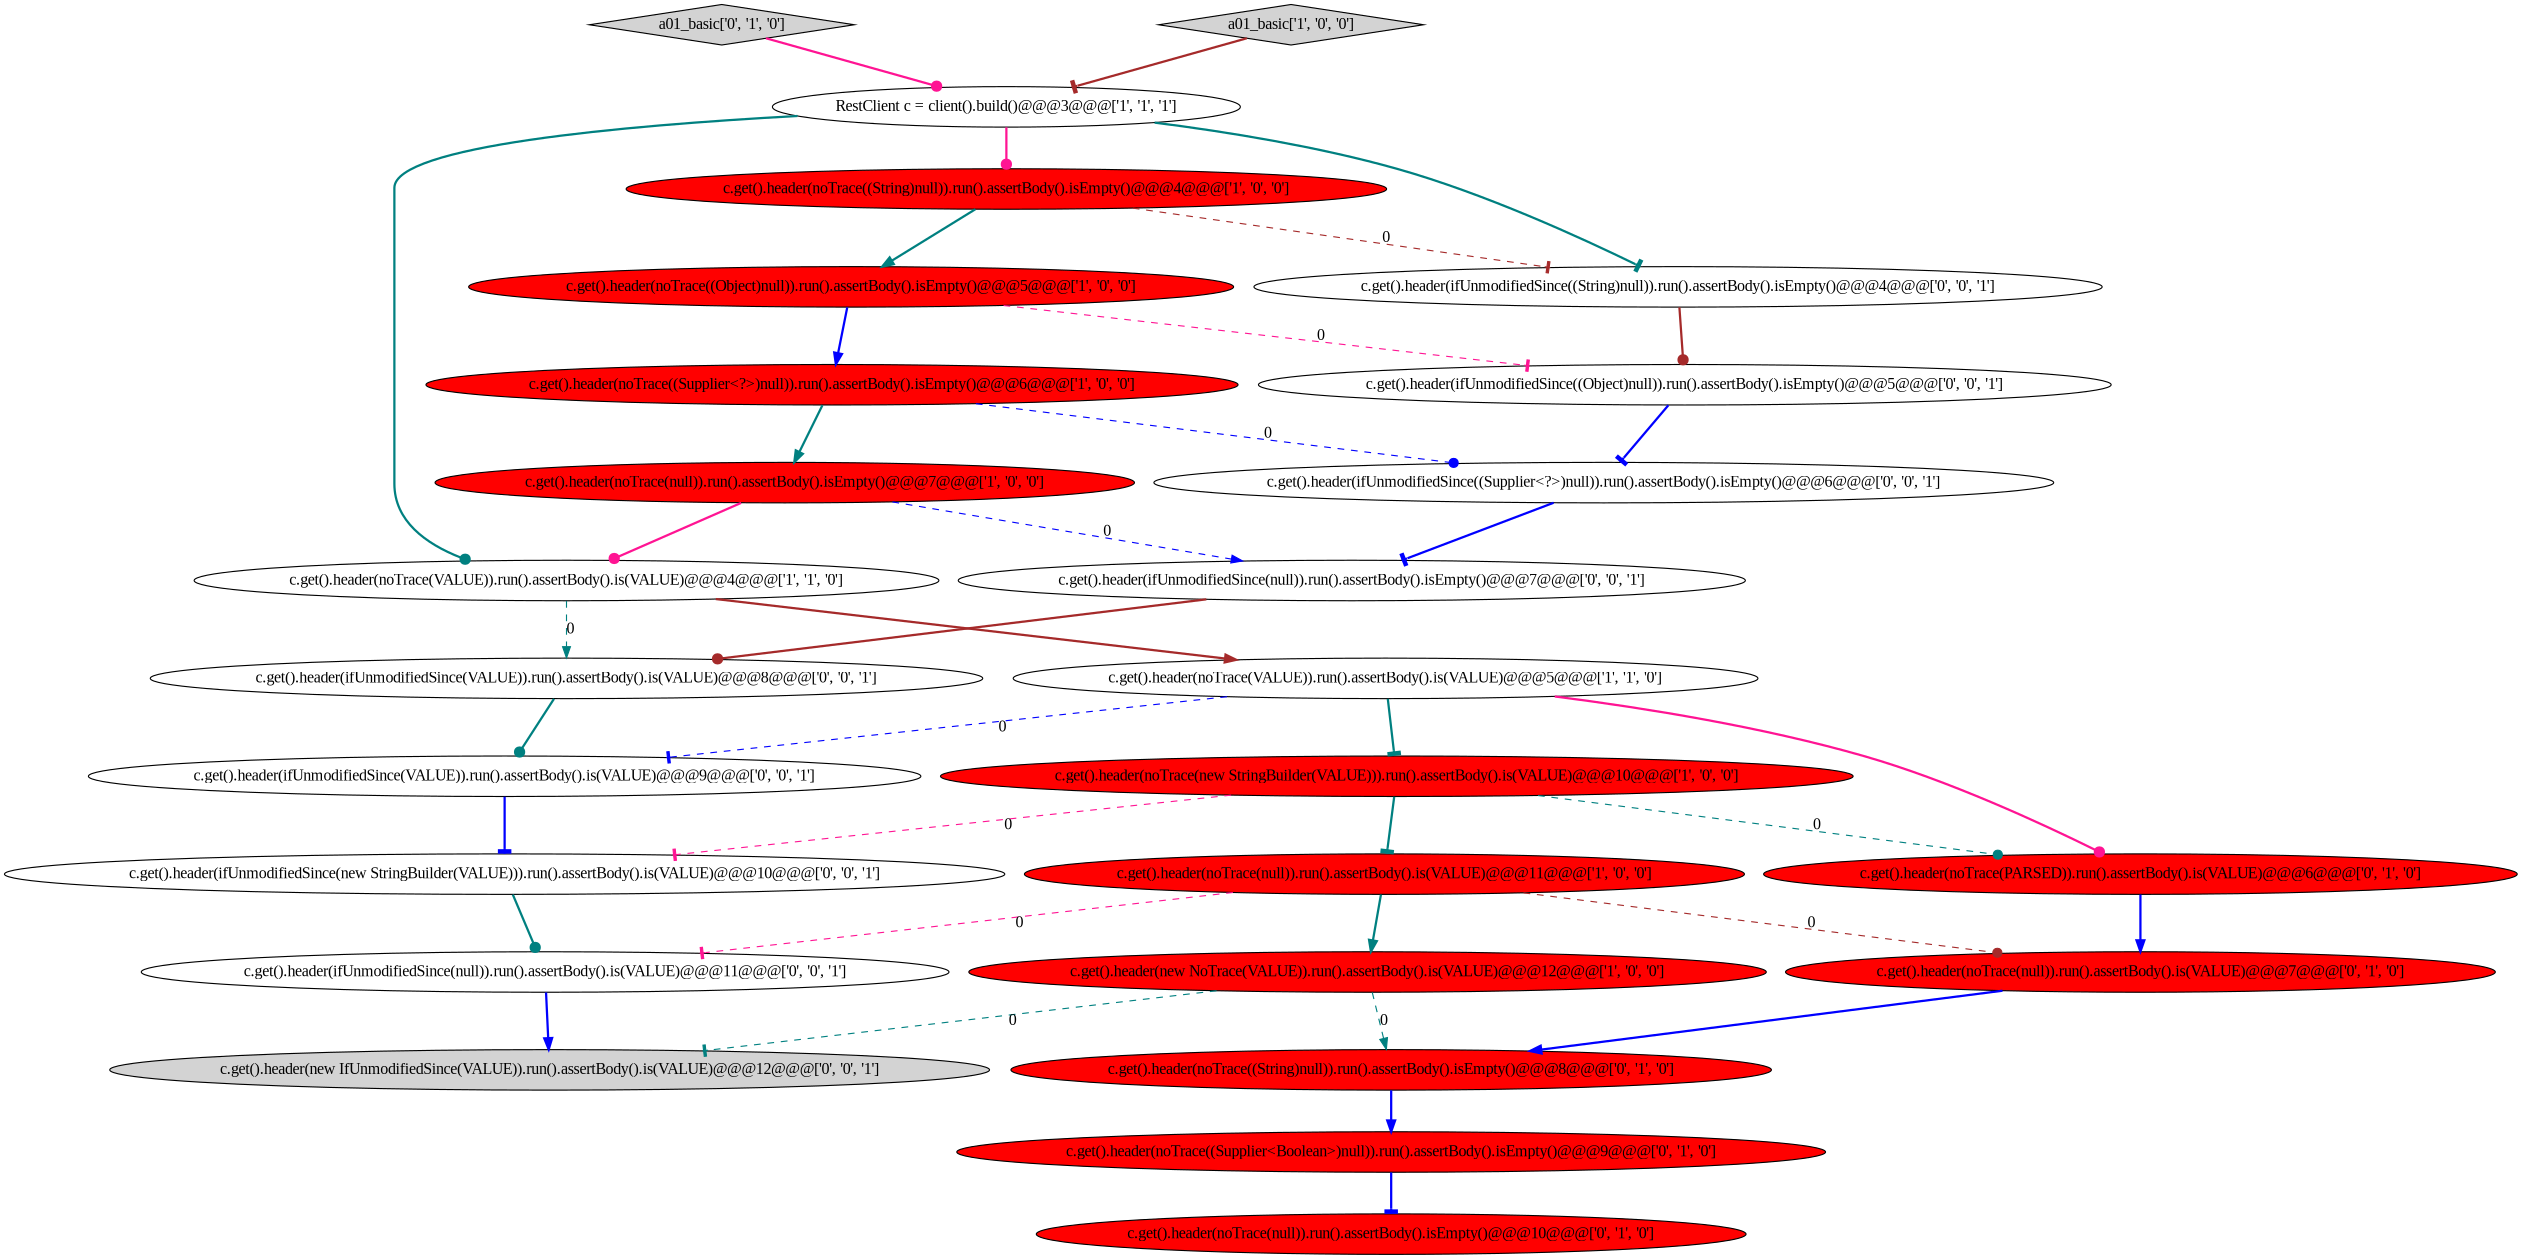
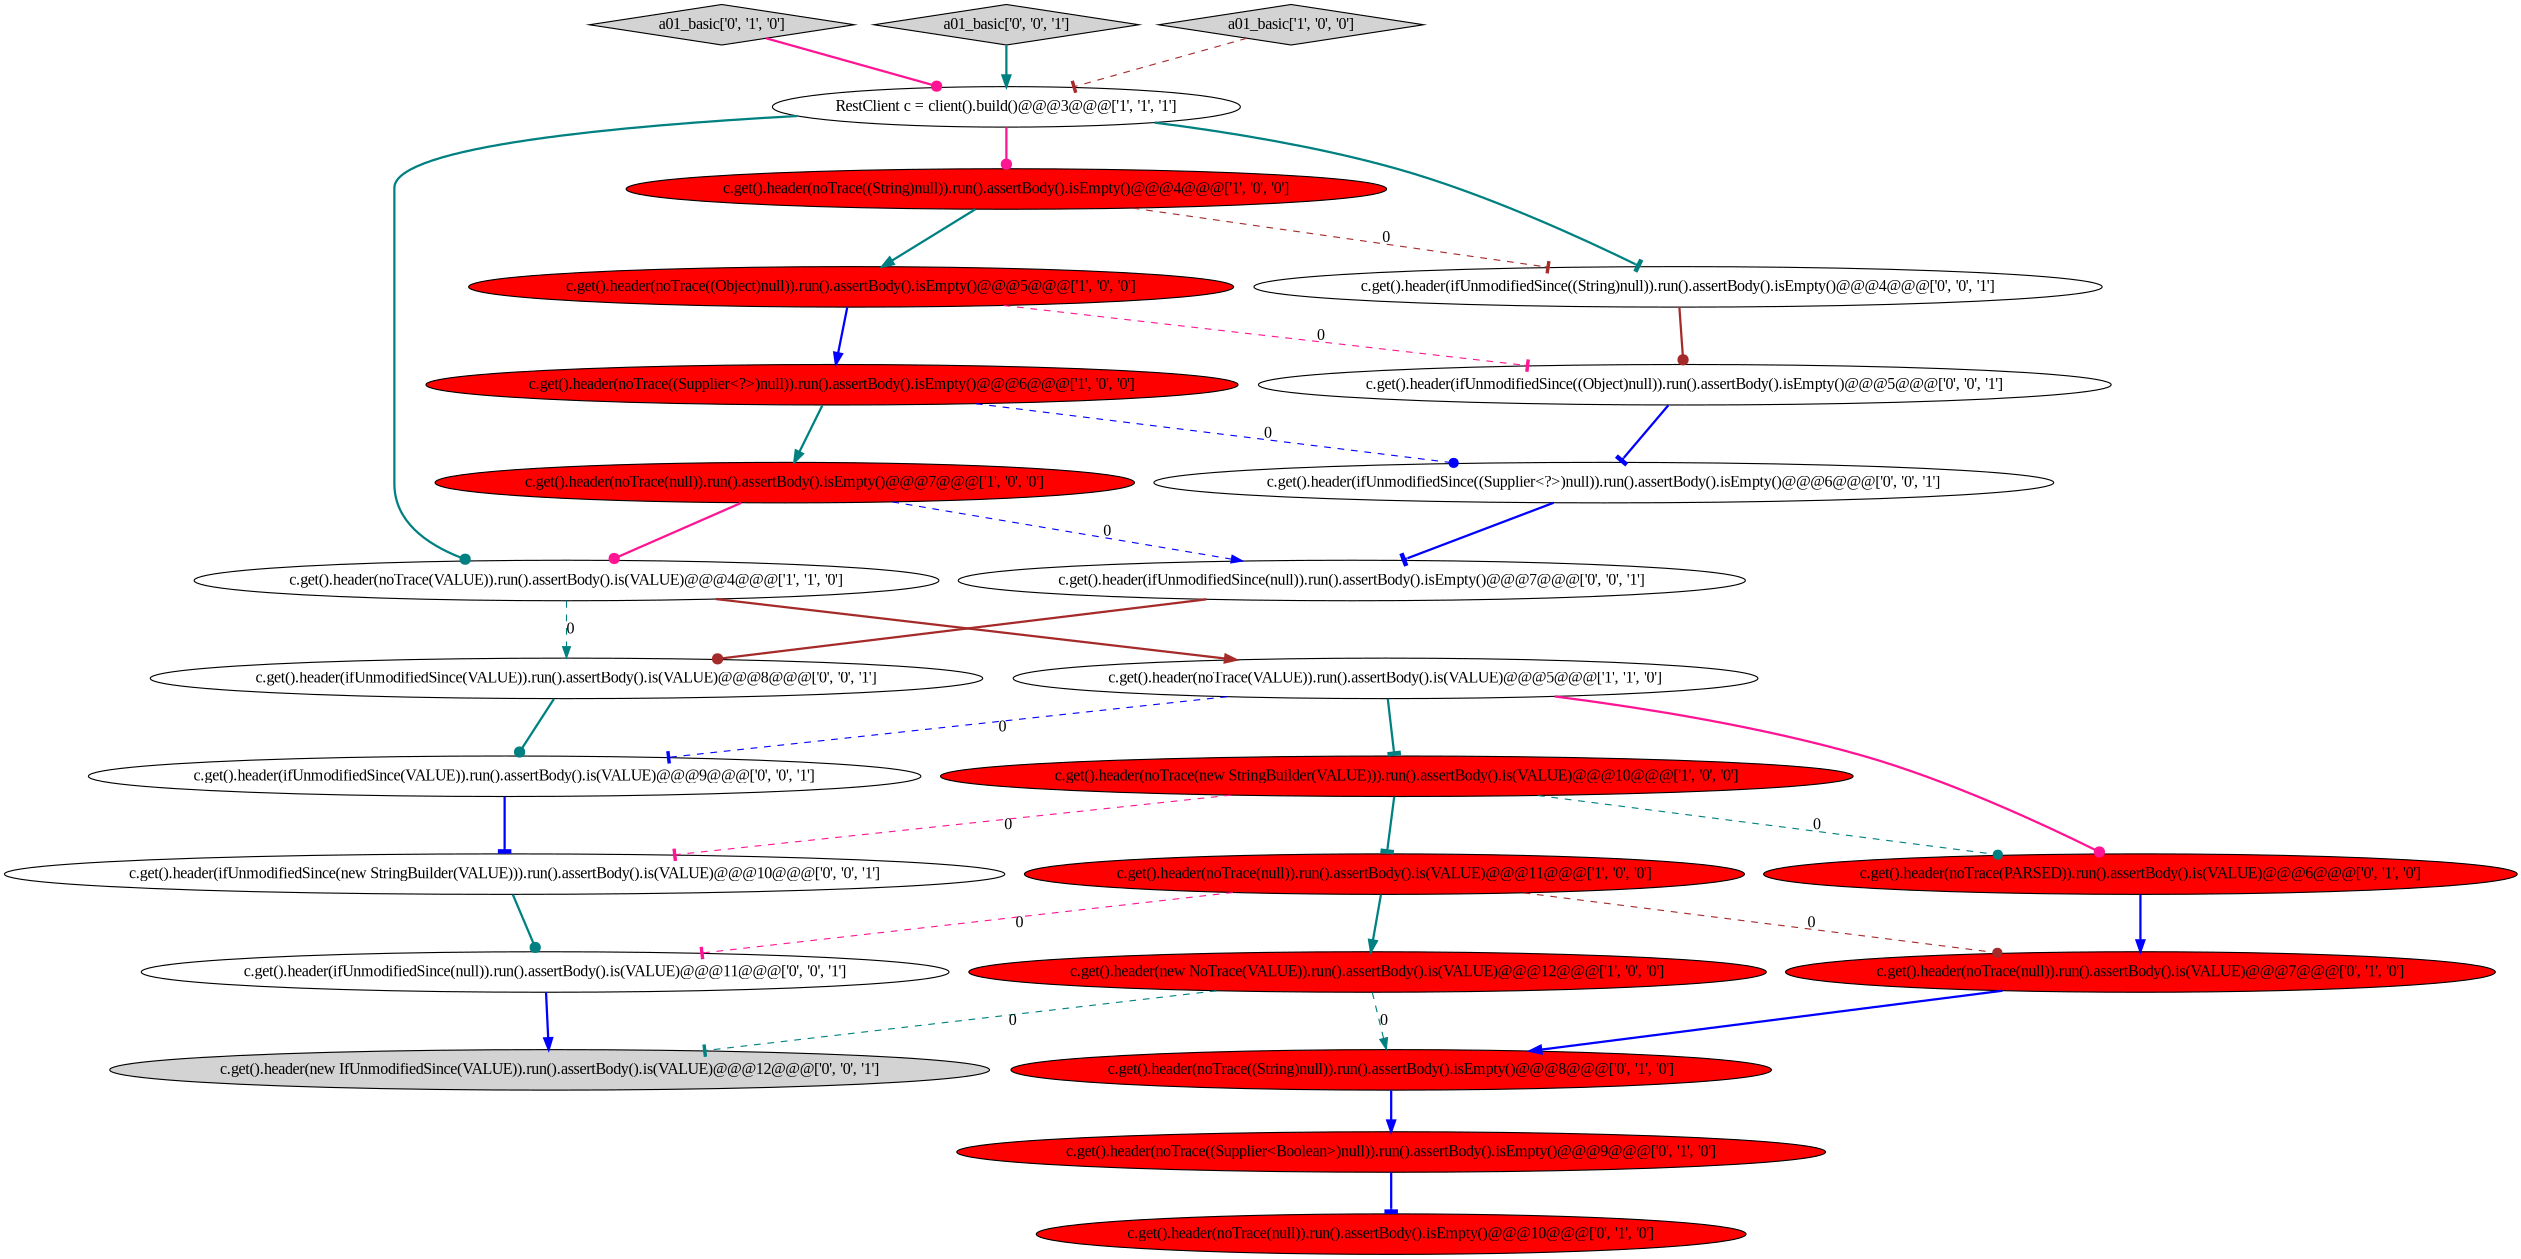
node "a01_basic['0', '0', '1']": added
edge "a01_basic['1', '0', '0']" -> "RestClient c = client().build()@@@3@@@['1', '1', '1']": style bold -> dashed
